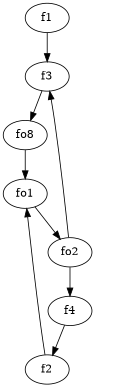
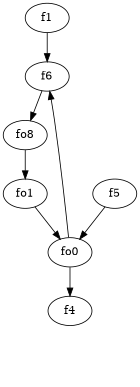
node "f3": label "f3" -> "f6"
node "f5": added
node "fo2": label "fo2" -> "fo0"
node "f2": removed
